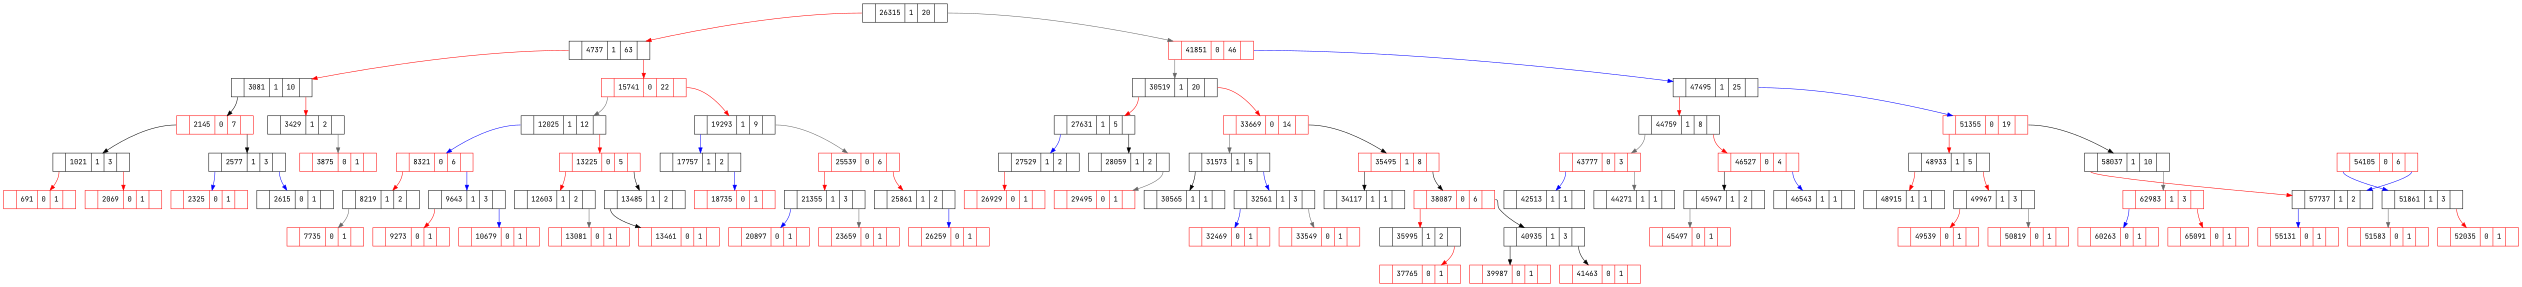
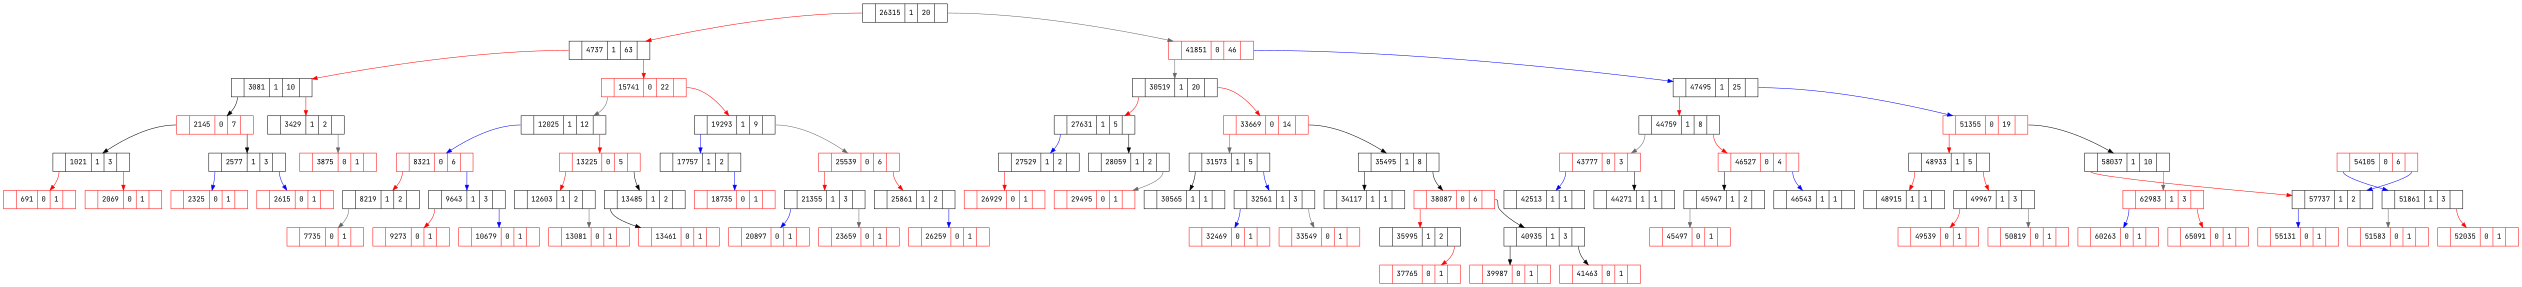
node "35495": color Red -> black
edge "43777" -> "44271": color gray40 -> black
node "2615": color black -> Red
